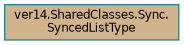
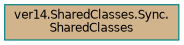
node "ver14.SharedClasses.Sync. SyncedListType": label "ver14.SharedClasses.Sync. SyncedListType" -> "ver14.SharedClasses.Sync. SharedClasses"
